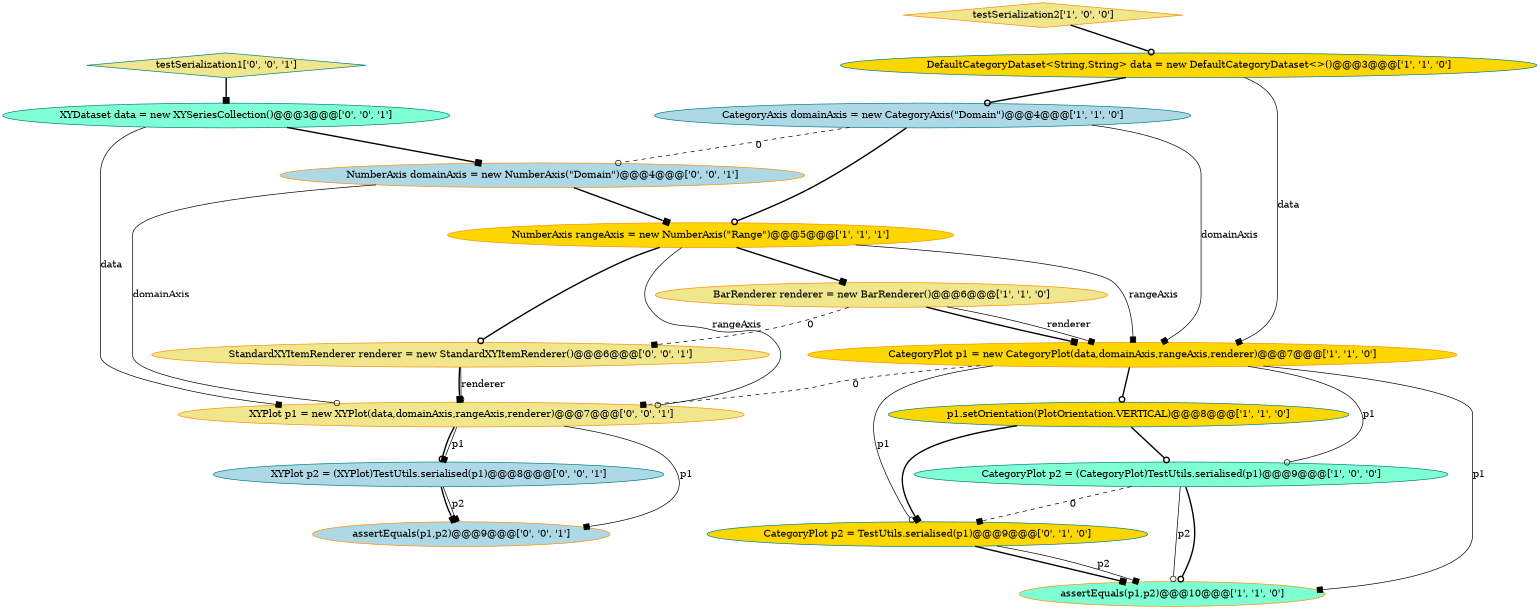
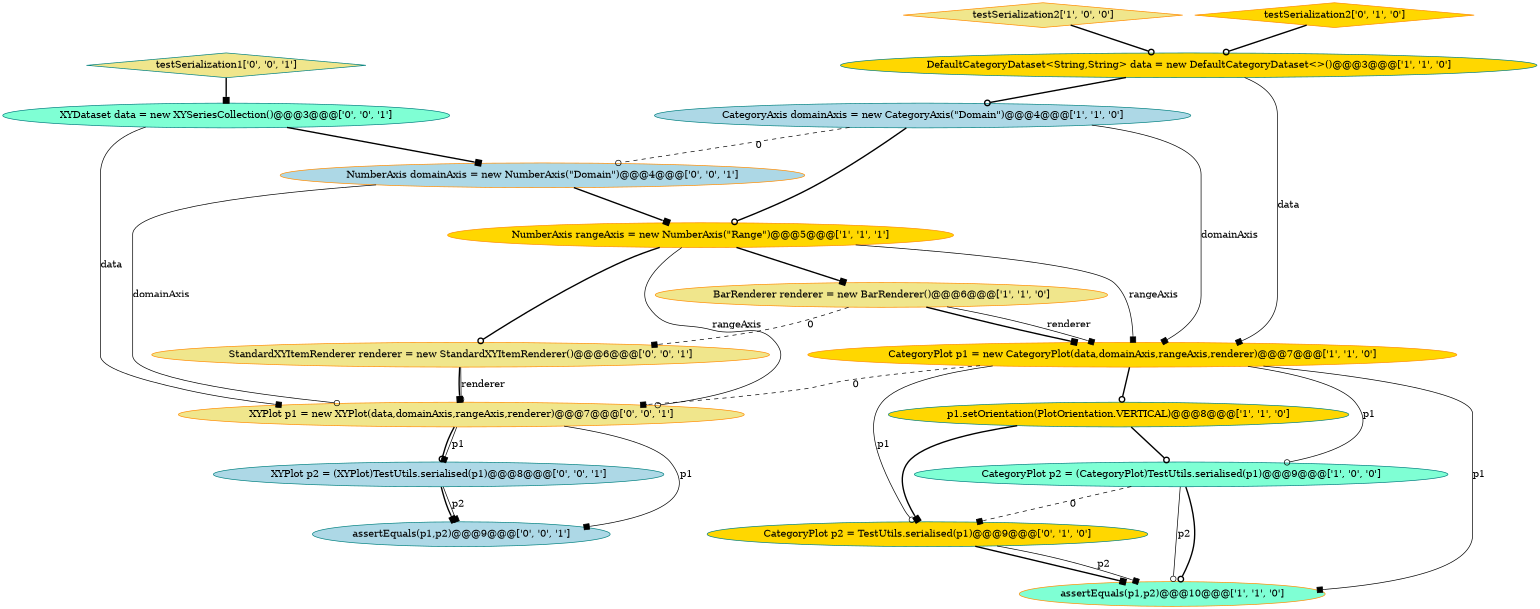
node "testSerialization2['0', '1', '0']": added
node "assertEquals(p1,p2)@@@9@@@['0', '0', '1']": color darkorange -> teal
